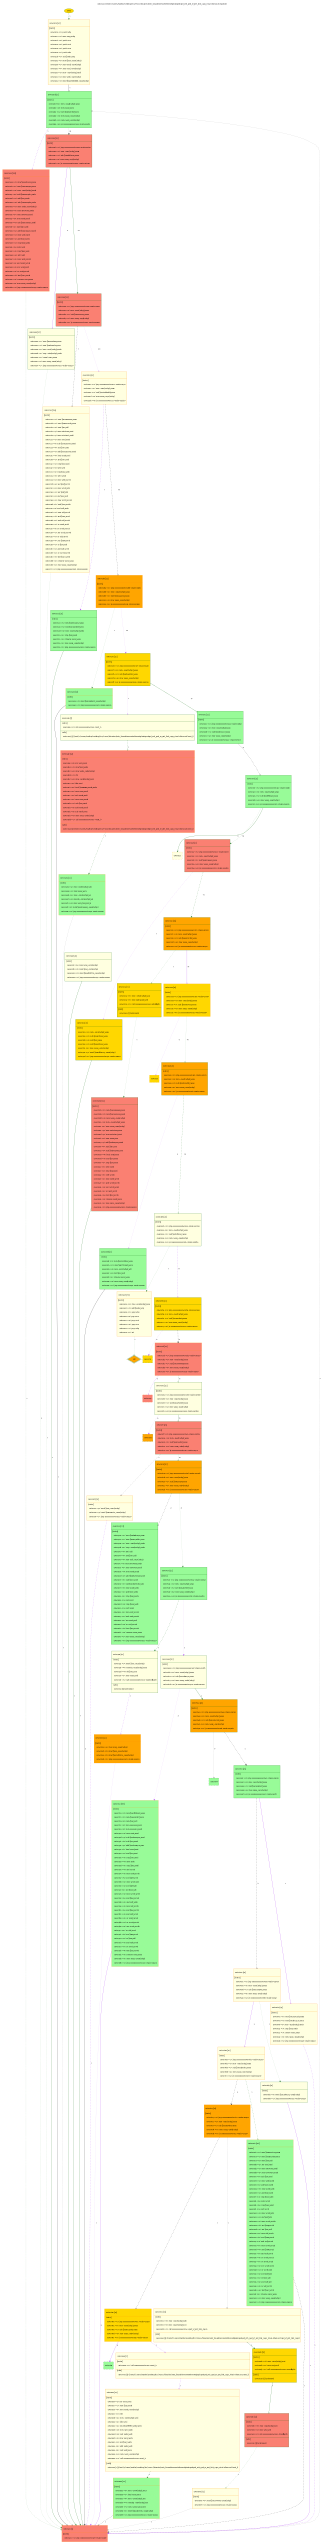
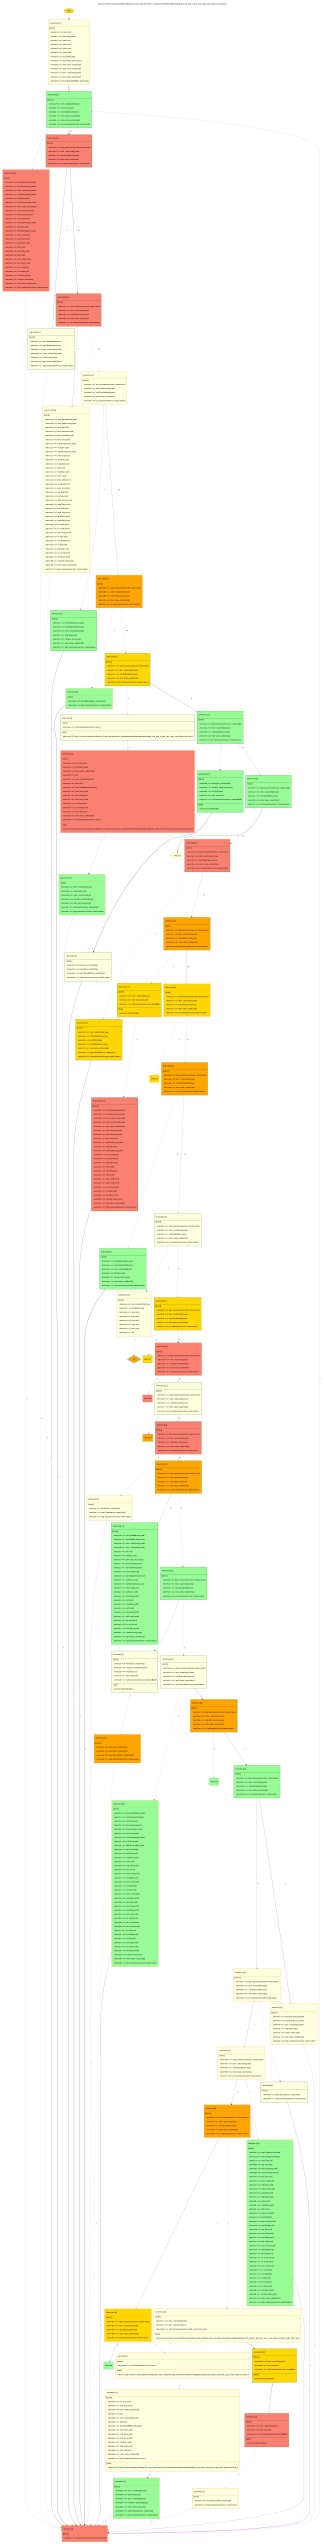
node "0x401660 [23]": added
